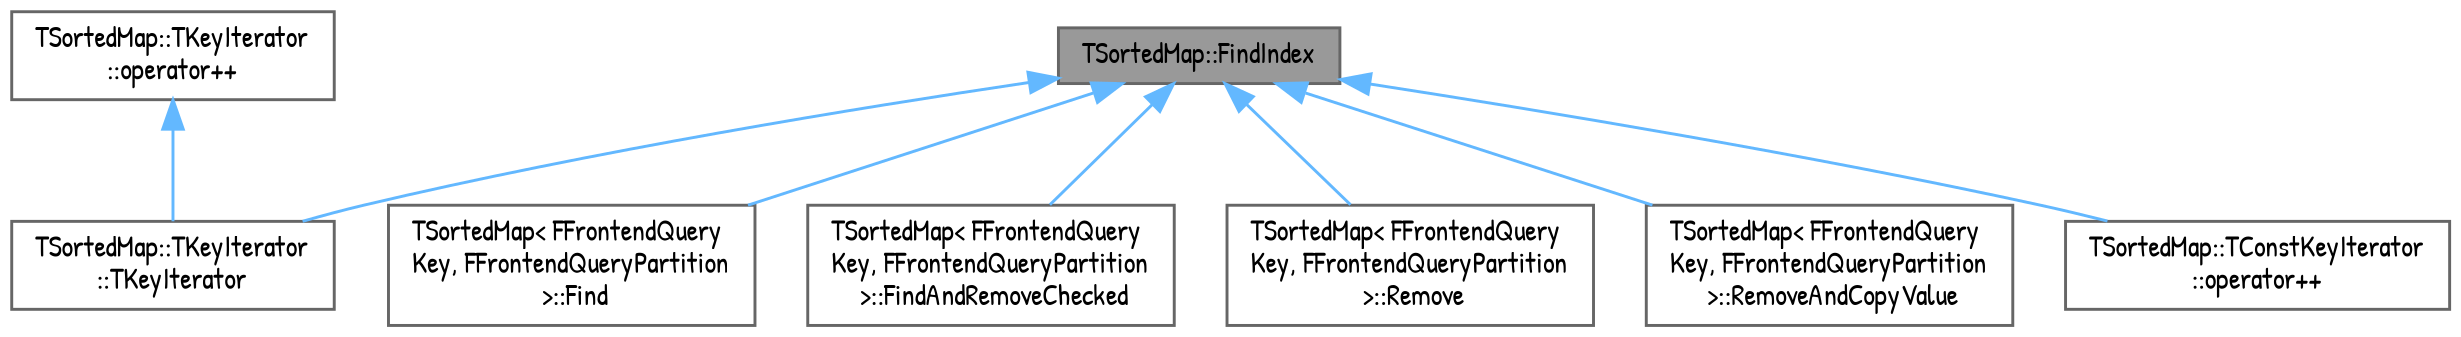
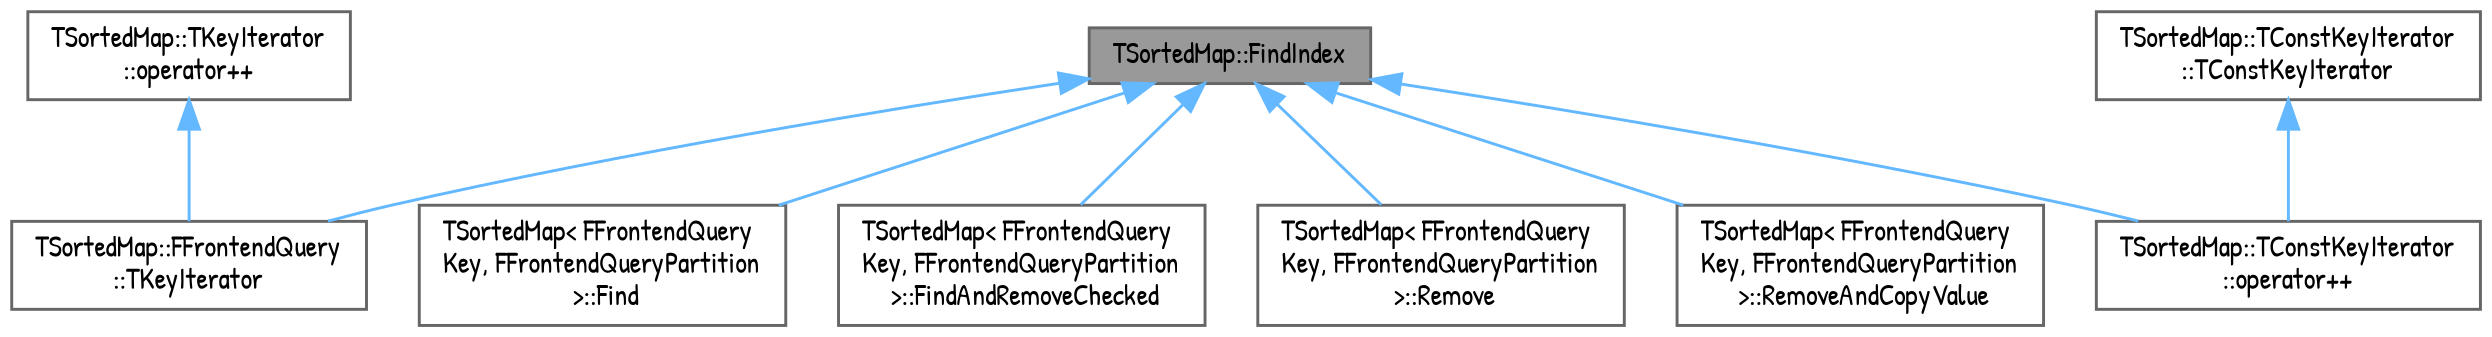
node "TSortedMap::TConstKeyIterator ::TConstKeyIterator": added
node "TSortedMap::TKeyIterator ::TKeyIterator": label "TSortedMap::TKeyIterator ::TKeyIterator" -> "TSortedMap::FFrontendQuery ::TKeyIterator"
